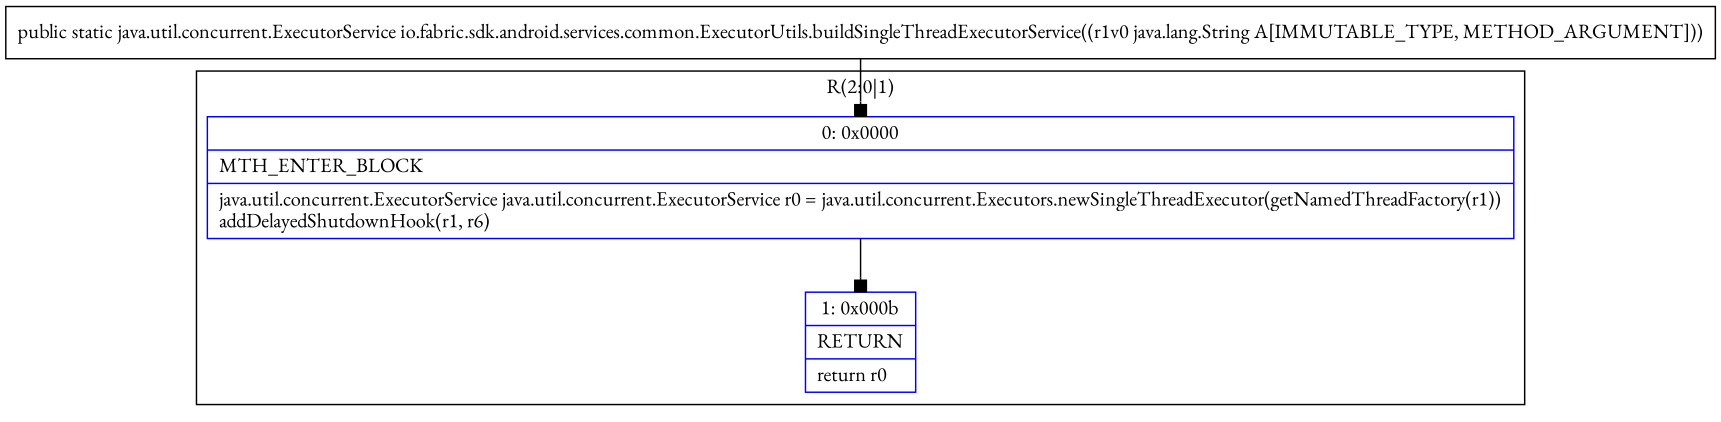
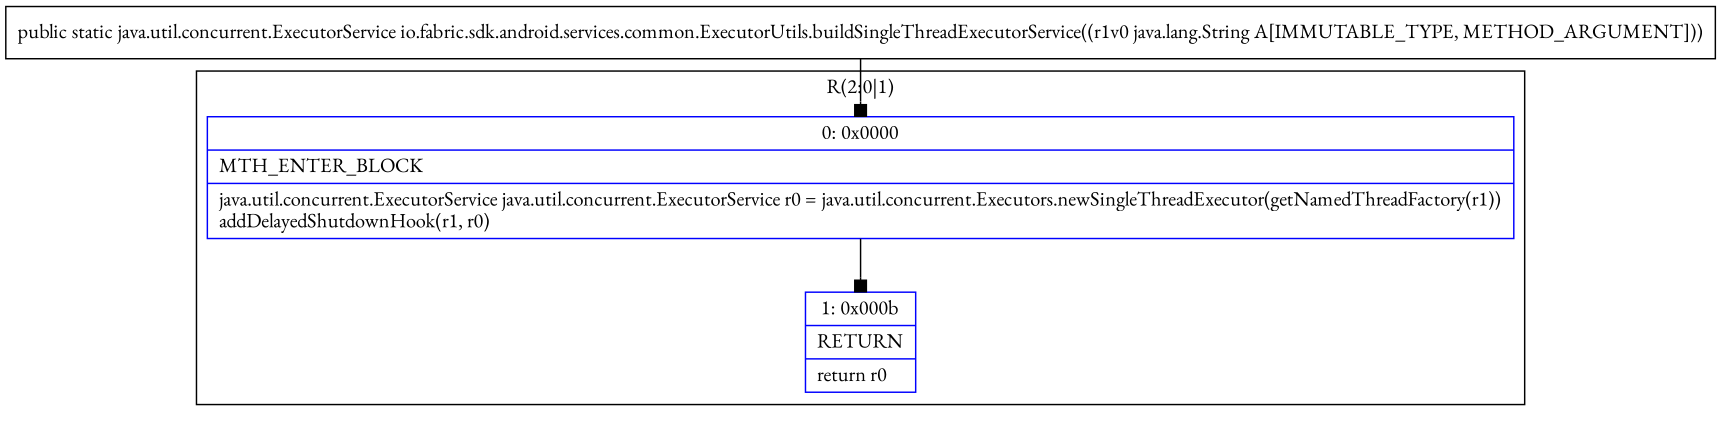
node "0: 0x0000": text "addDelayedShutdownHook(r1, r6)" -> "addDelayedShutdownHook(r1, r0)"
